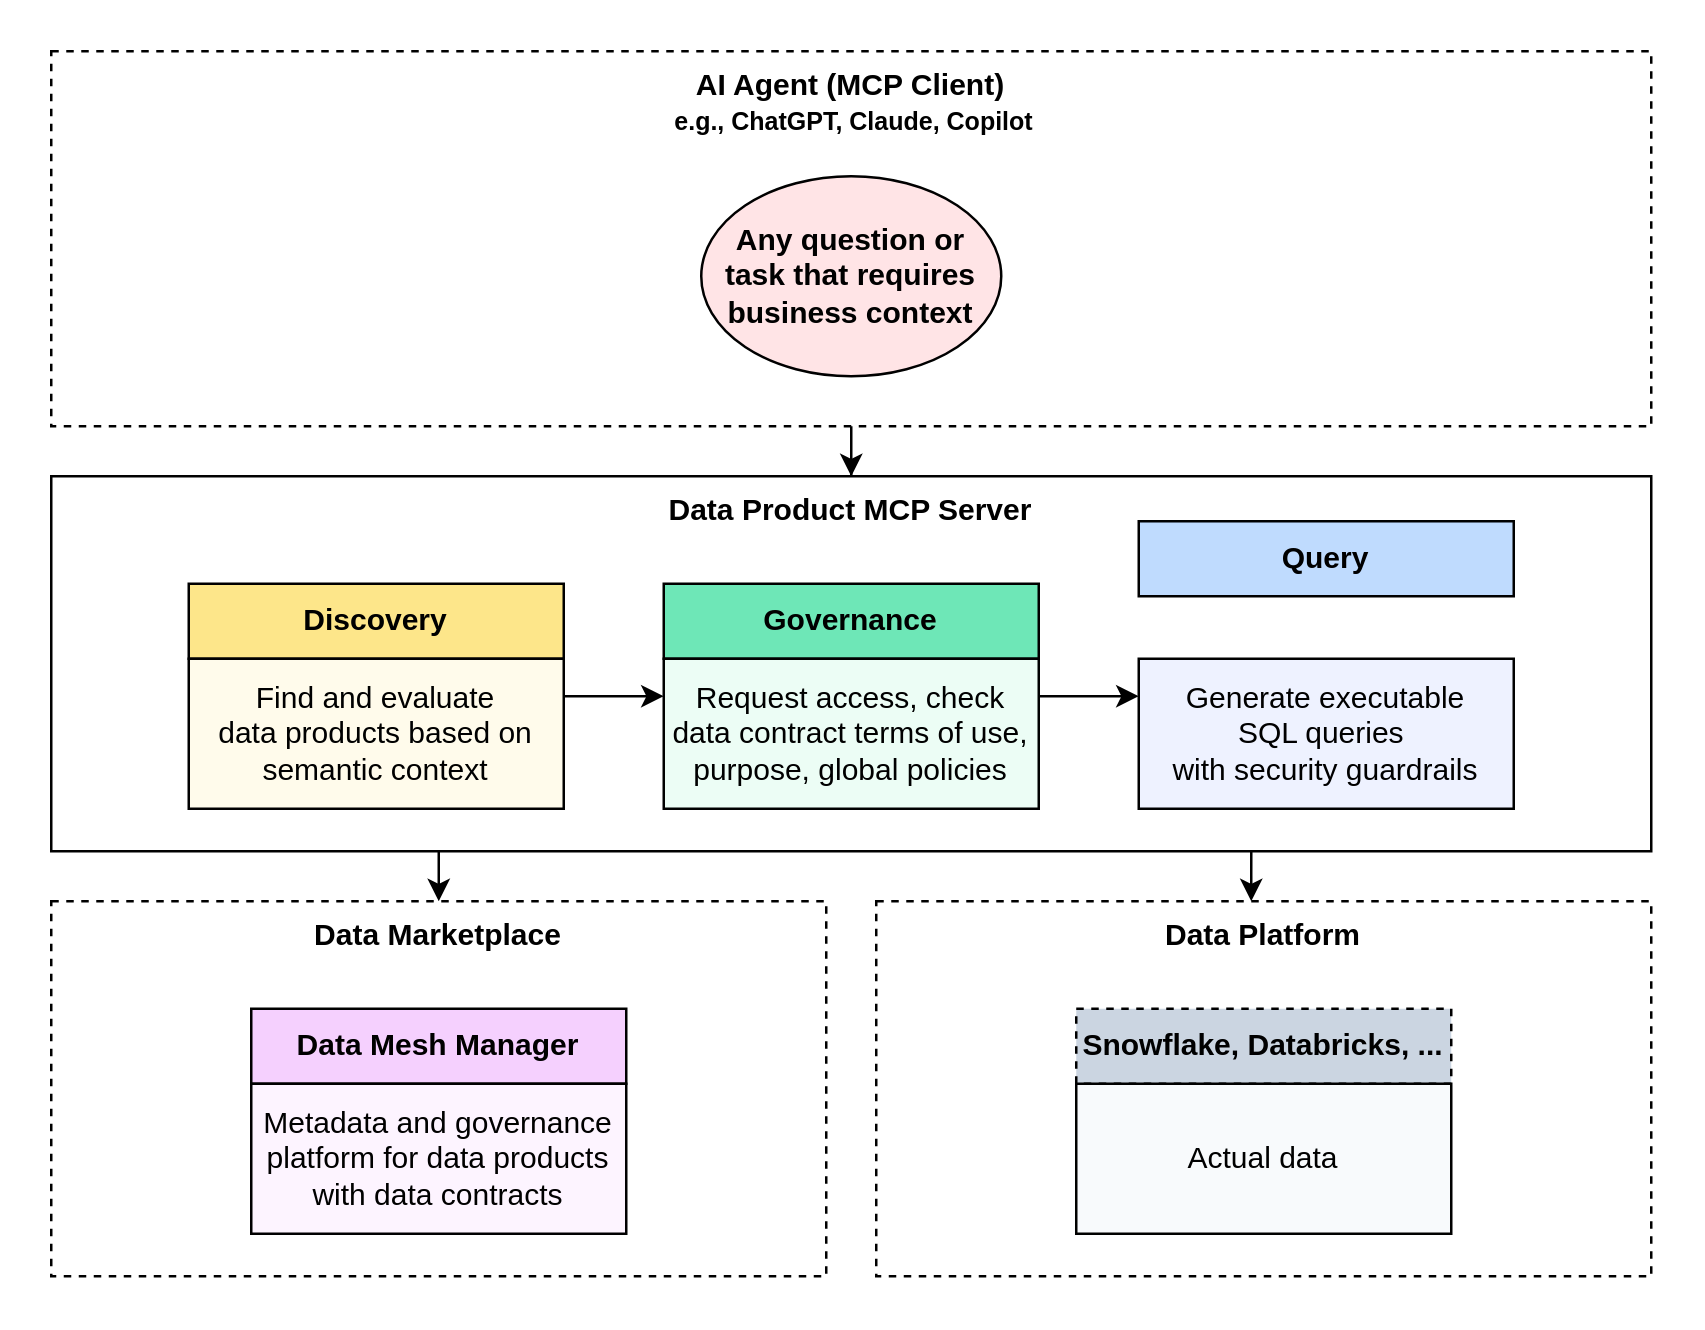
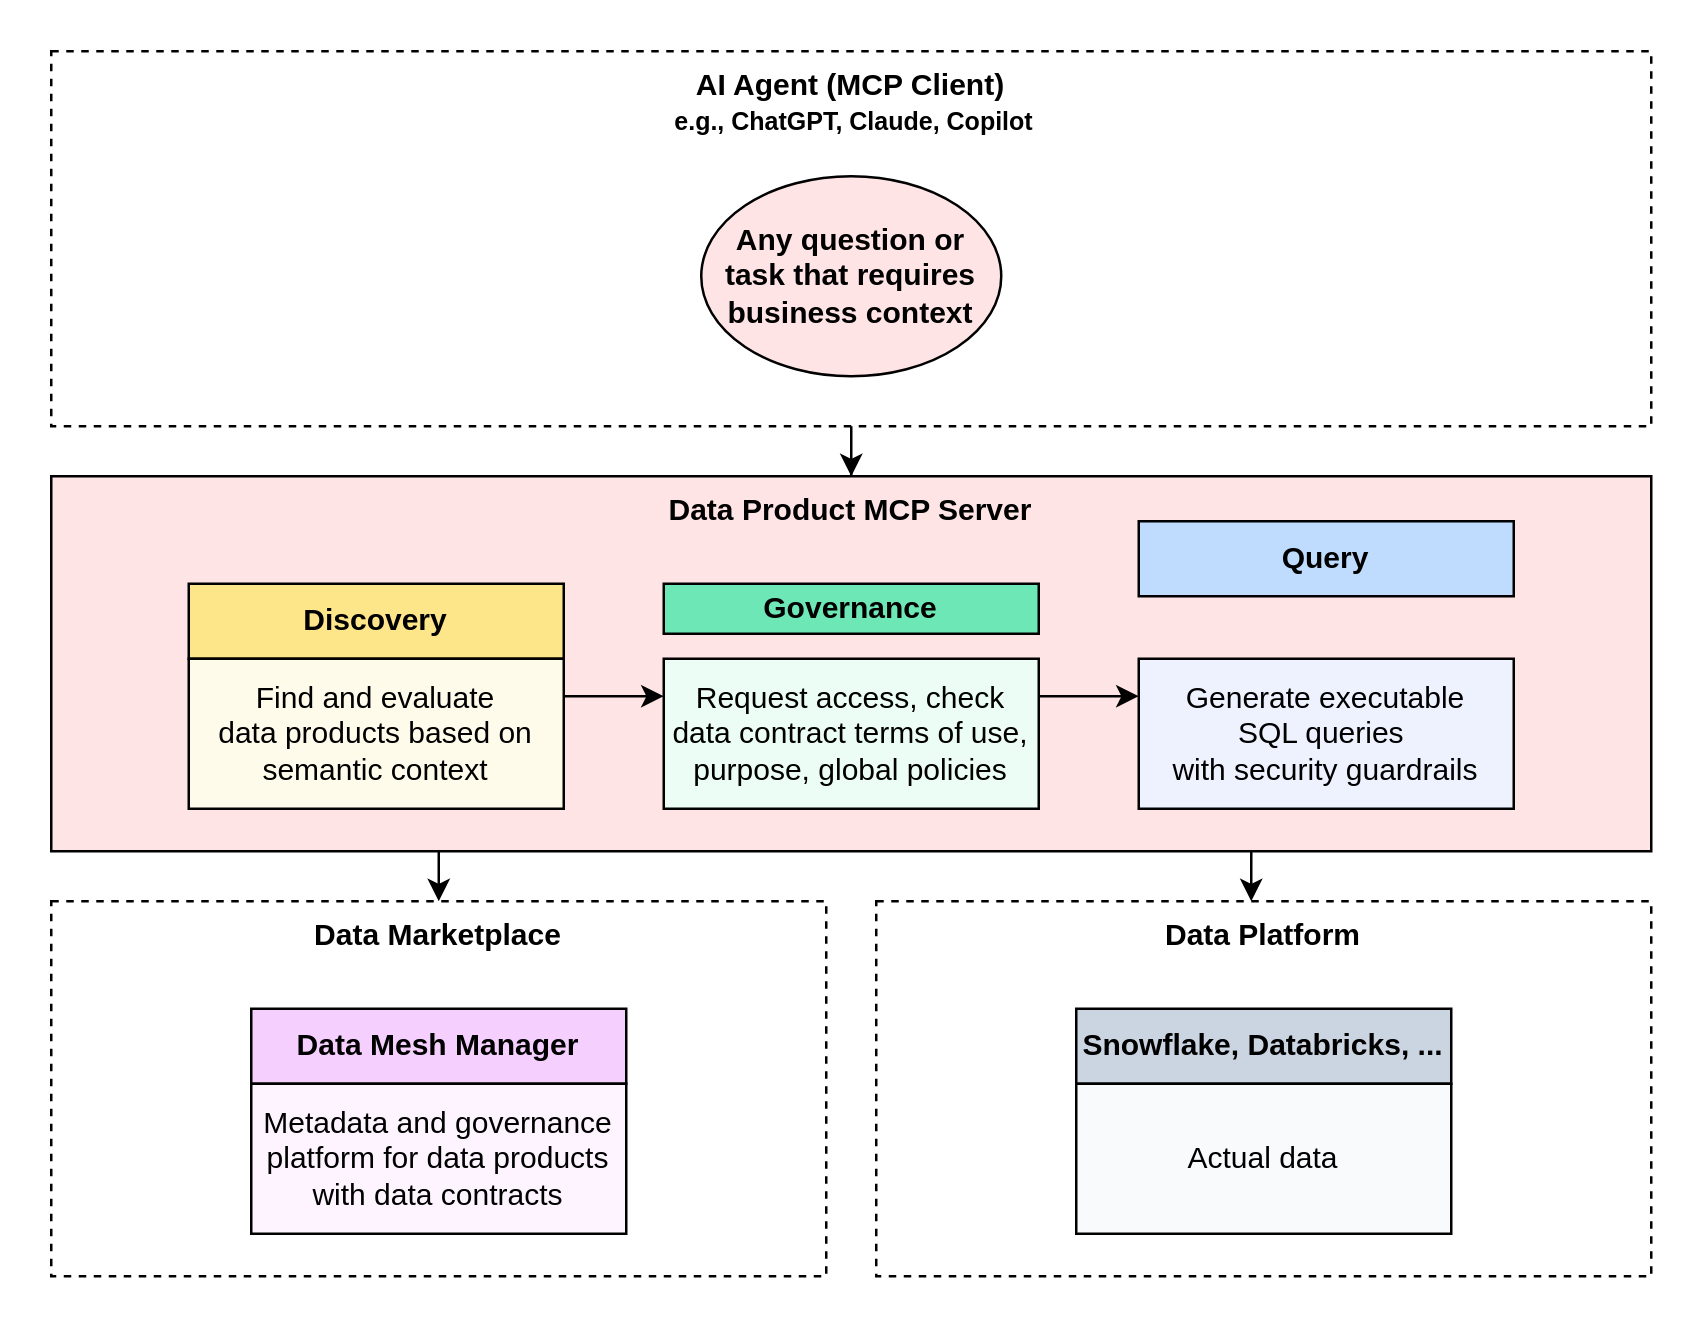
node "Data Product MCP Server": fillcolor #ffffff -> #ffe4e6
node "Governance": size 375x75 -> 375x50
node "Snowflake, Databricks, ...": style dashed -> solid
